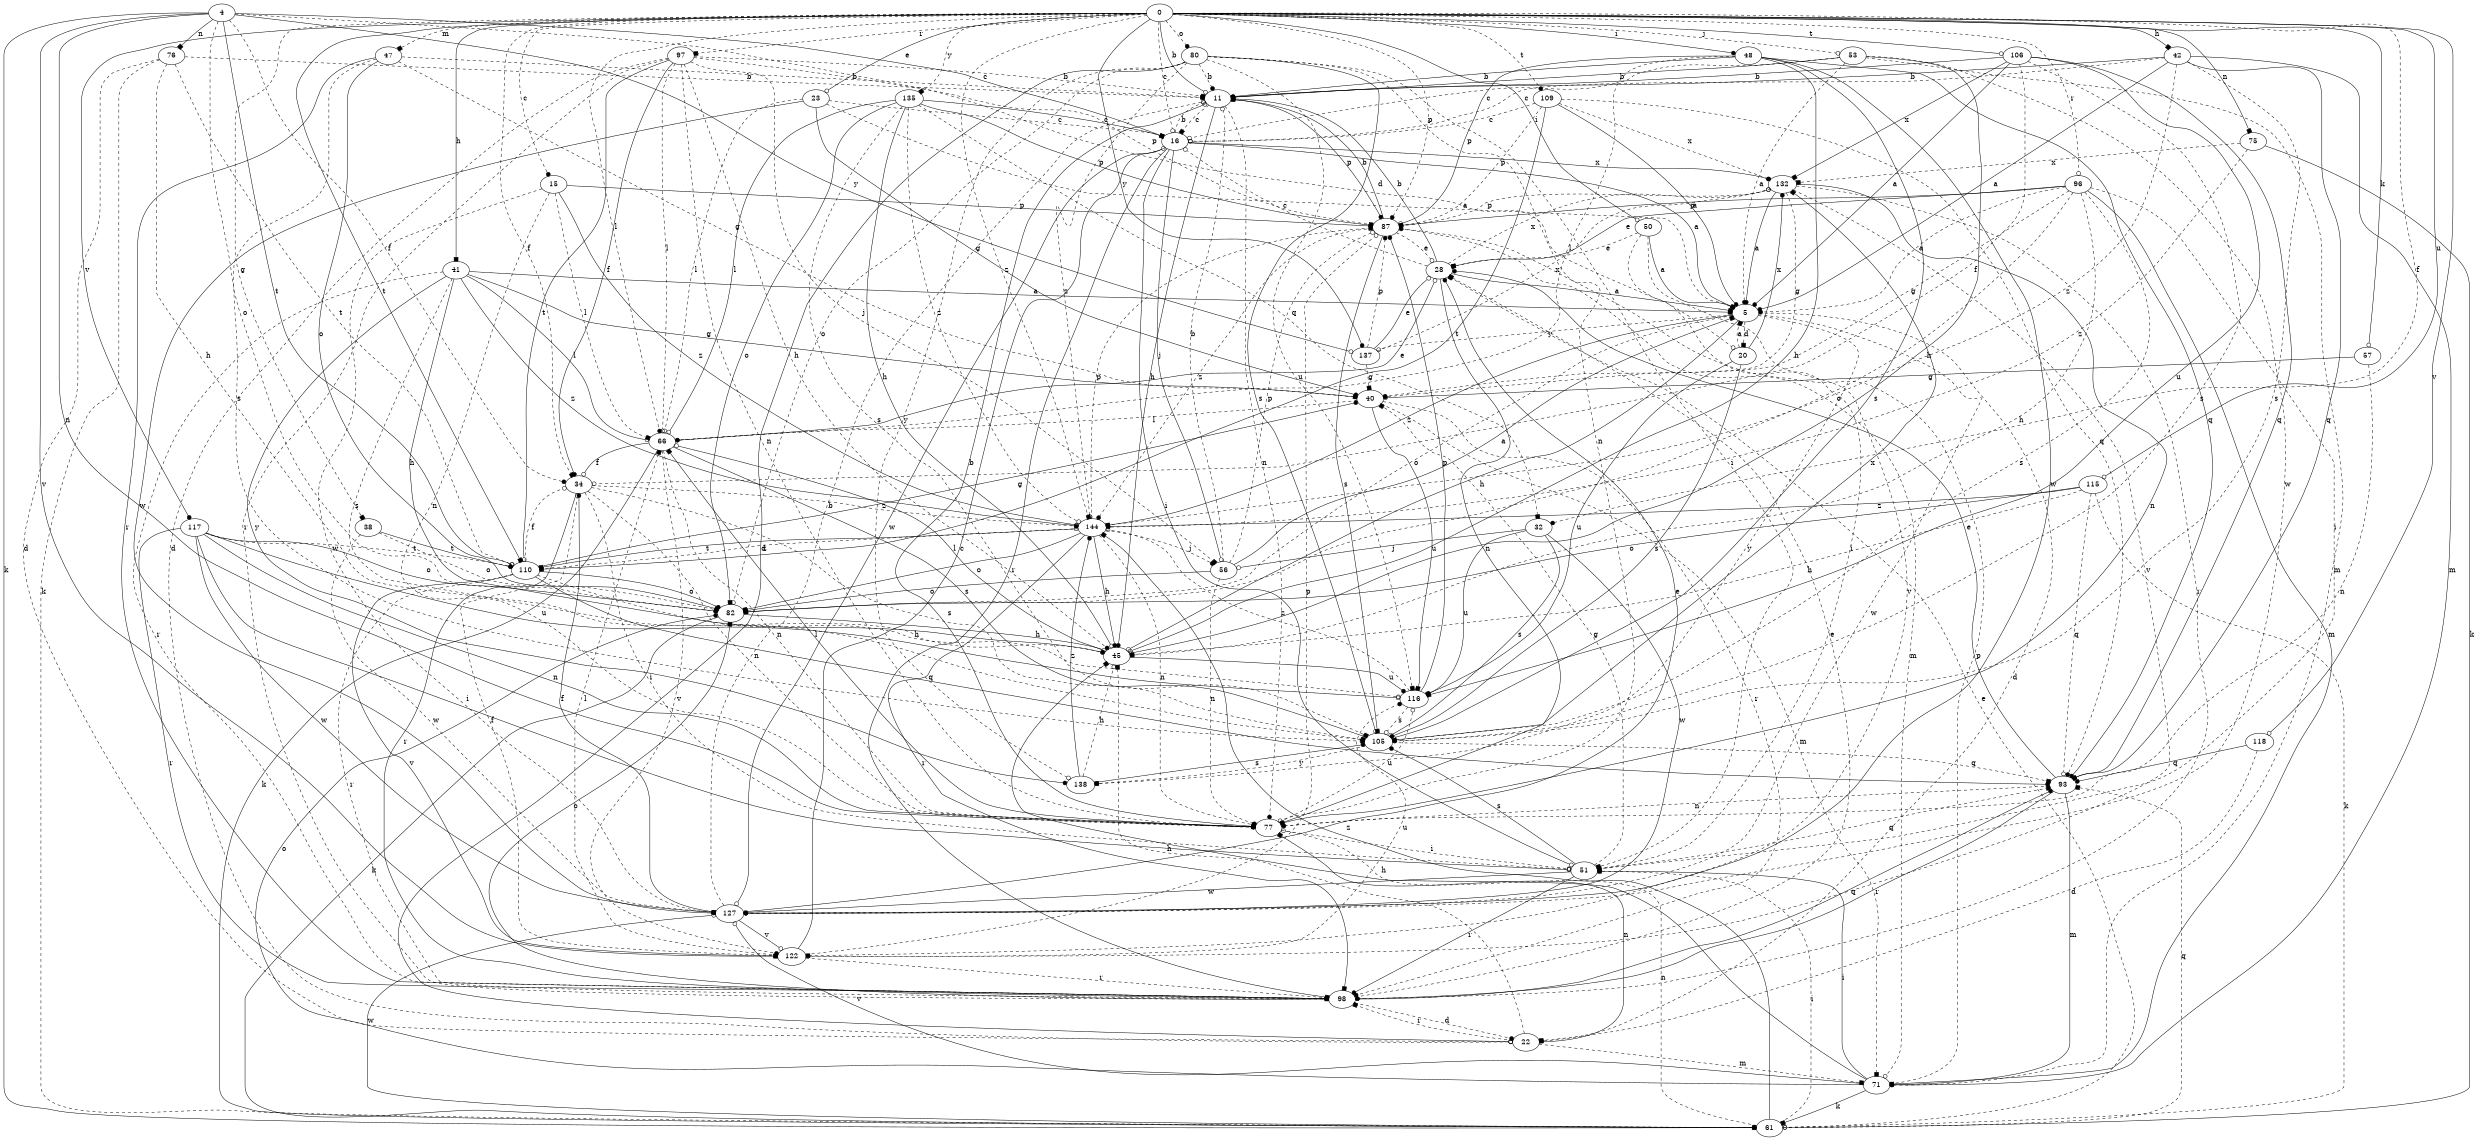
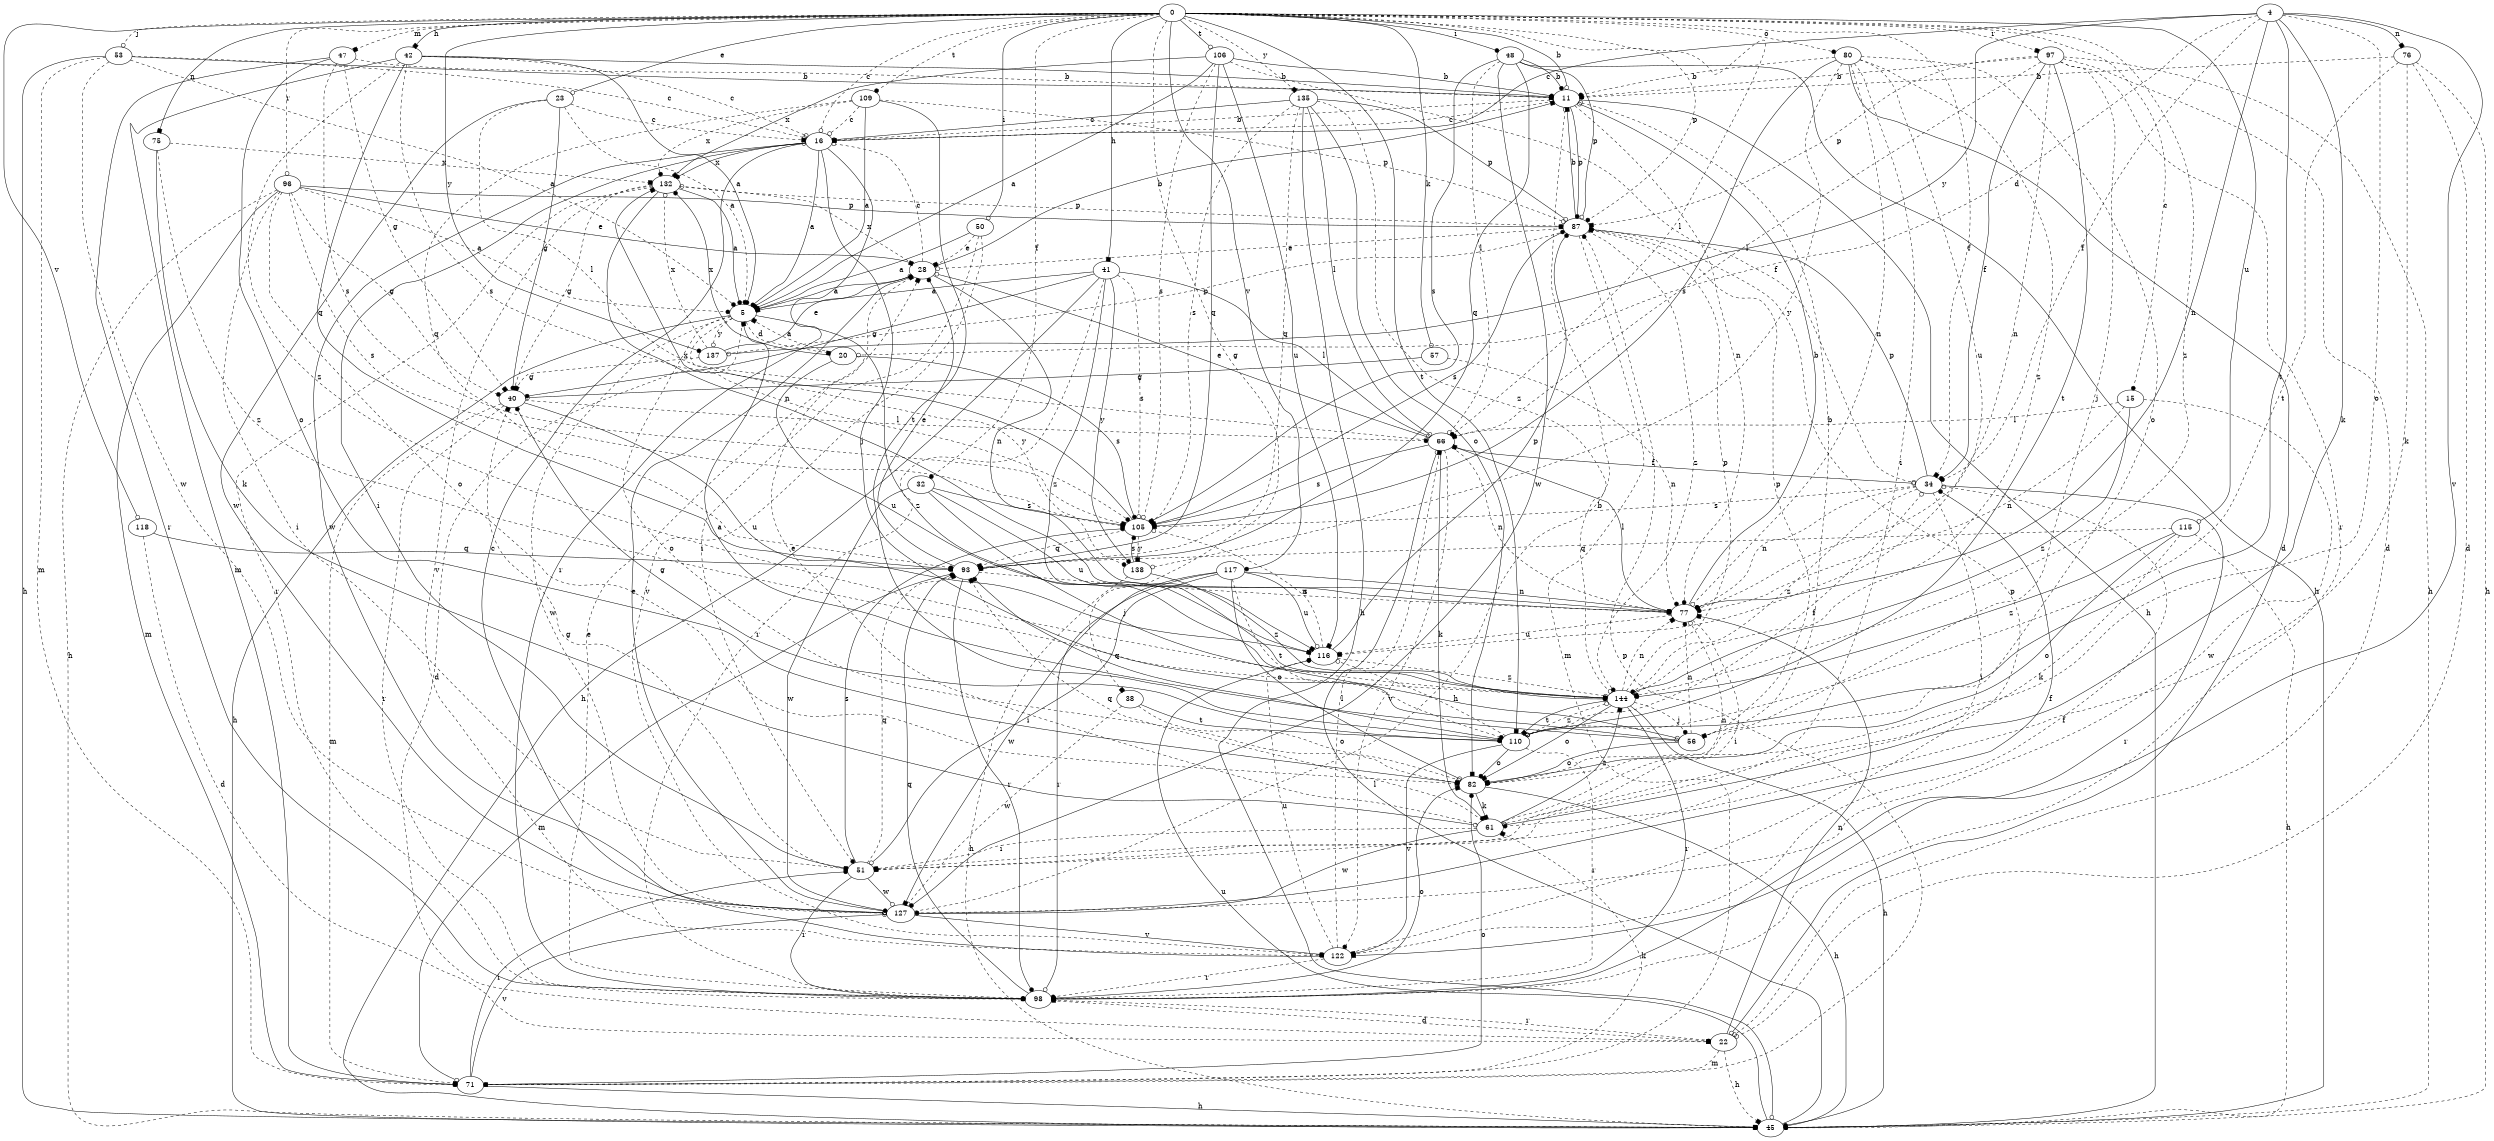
edge "15" -> "87": now "34" -> "87"
edge "135" -> "32": now "135" -> "93"
edge "71" -> "61": style solid -> dashed
